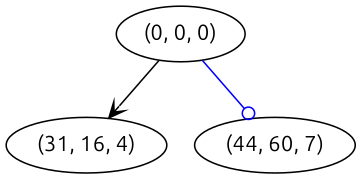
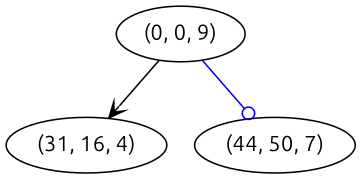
node "(0, 0, 0)": label "(0, 0, 0)" -> "(0, 0, 9)"
node "(44, 60, 7)": label "(44, 60, 7)" -> "(44, 50, 7)"
